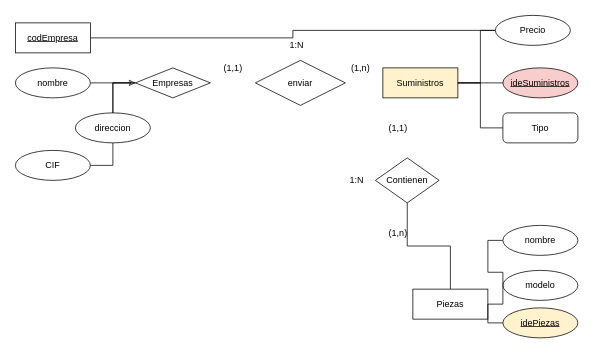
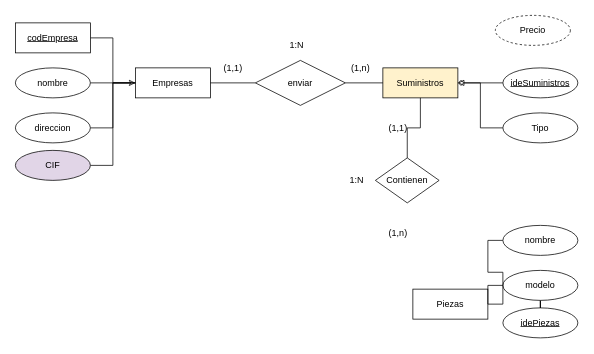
node "Precio": style solid -> dashed
edge "Precio" -- "codEmpresa": now "Empresas" -- "codEmpresa"
edge "Precio" -- "Suministros": removed
node "Empresas": shape diamond -> rectangle
edge "Empresas" -- "enviar": added
edge "enviar" -- "Suministros": added
edge "Suministros" -- "ideSuministros": arrowhead none -> block
node "ideSuministros": fillcolor #f8cecc -> #ffffff
edge "Suministros" -- "Tipo": arrowhead none -> diamond
node "direccion": moved (113, 128) -> (53, 128)
edge "Suministros" -- "Contienen": added
node "Tipo": shape rounded rectangle -> ellipse
node "CIF": fillcolor #ffffff -> #e1d5e7
edge "Contienen" -- "Piezas": removed
edge "modelo" -- "Piezas": added
edge "Piezas" -- "idePiezas": now "modelo" -- "idePiezas"
node "idePiezas": fillcolor #fff2cc -> #ffffff
